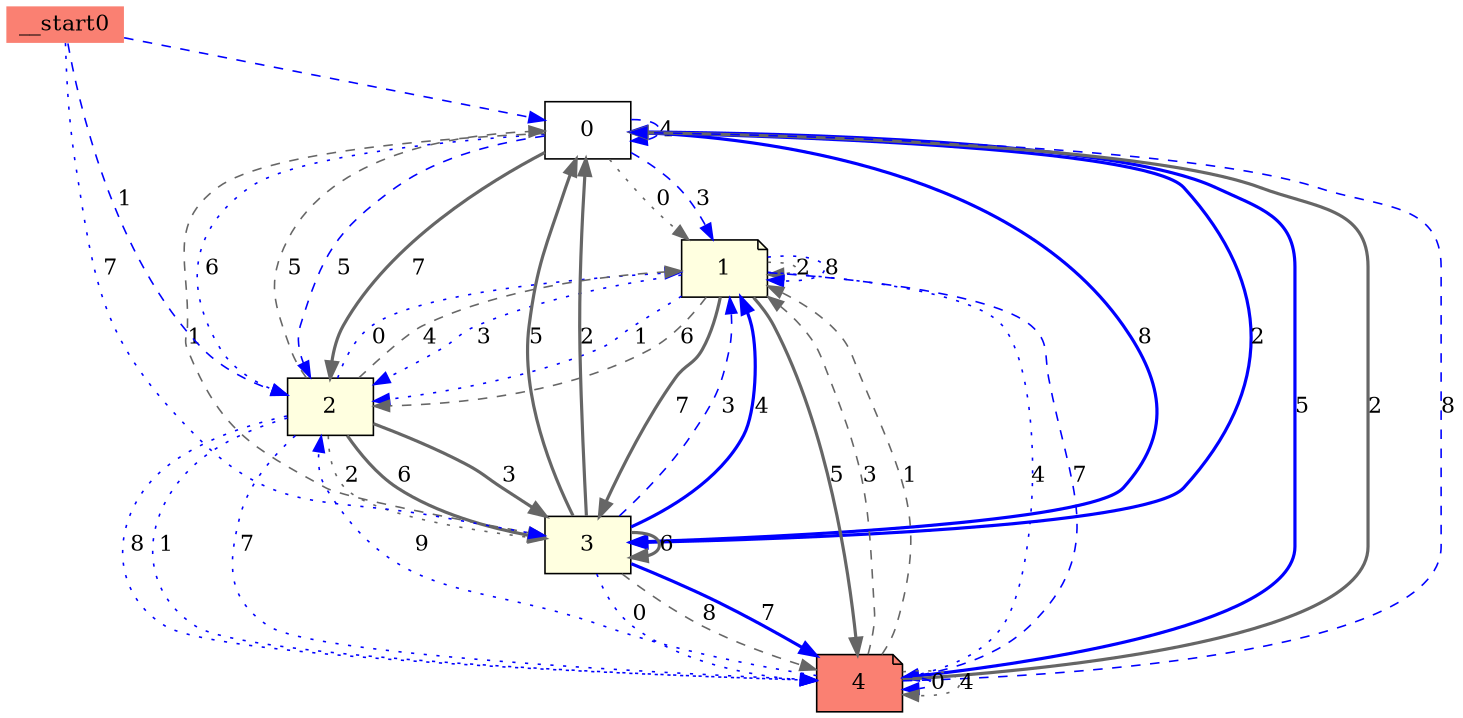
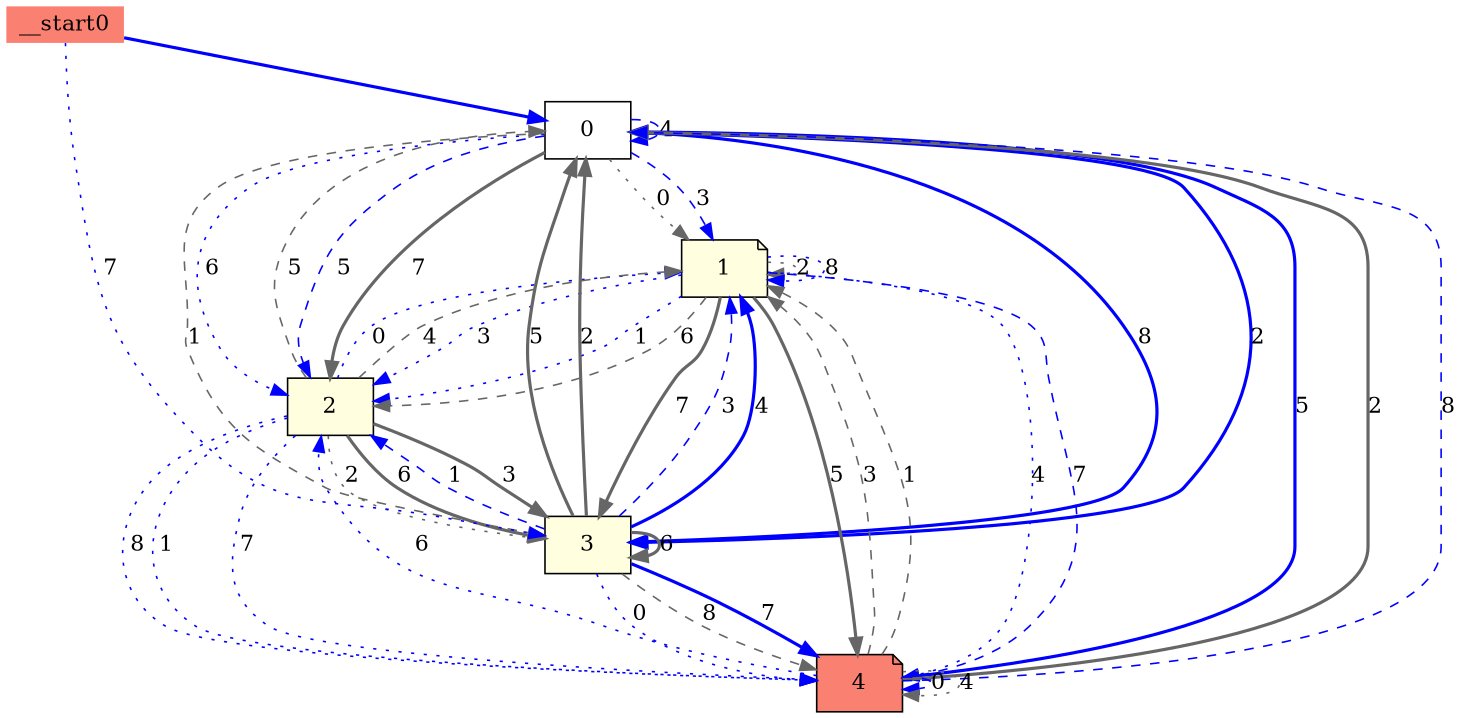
edge "__start0" -> "0": style dashed -> bold
edge "__start0" -> "2": now "3" -> "2"
edge "4" -> "2": label "9" -> "6"
